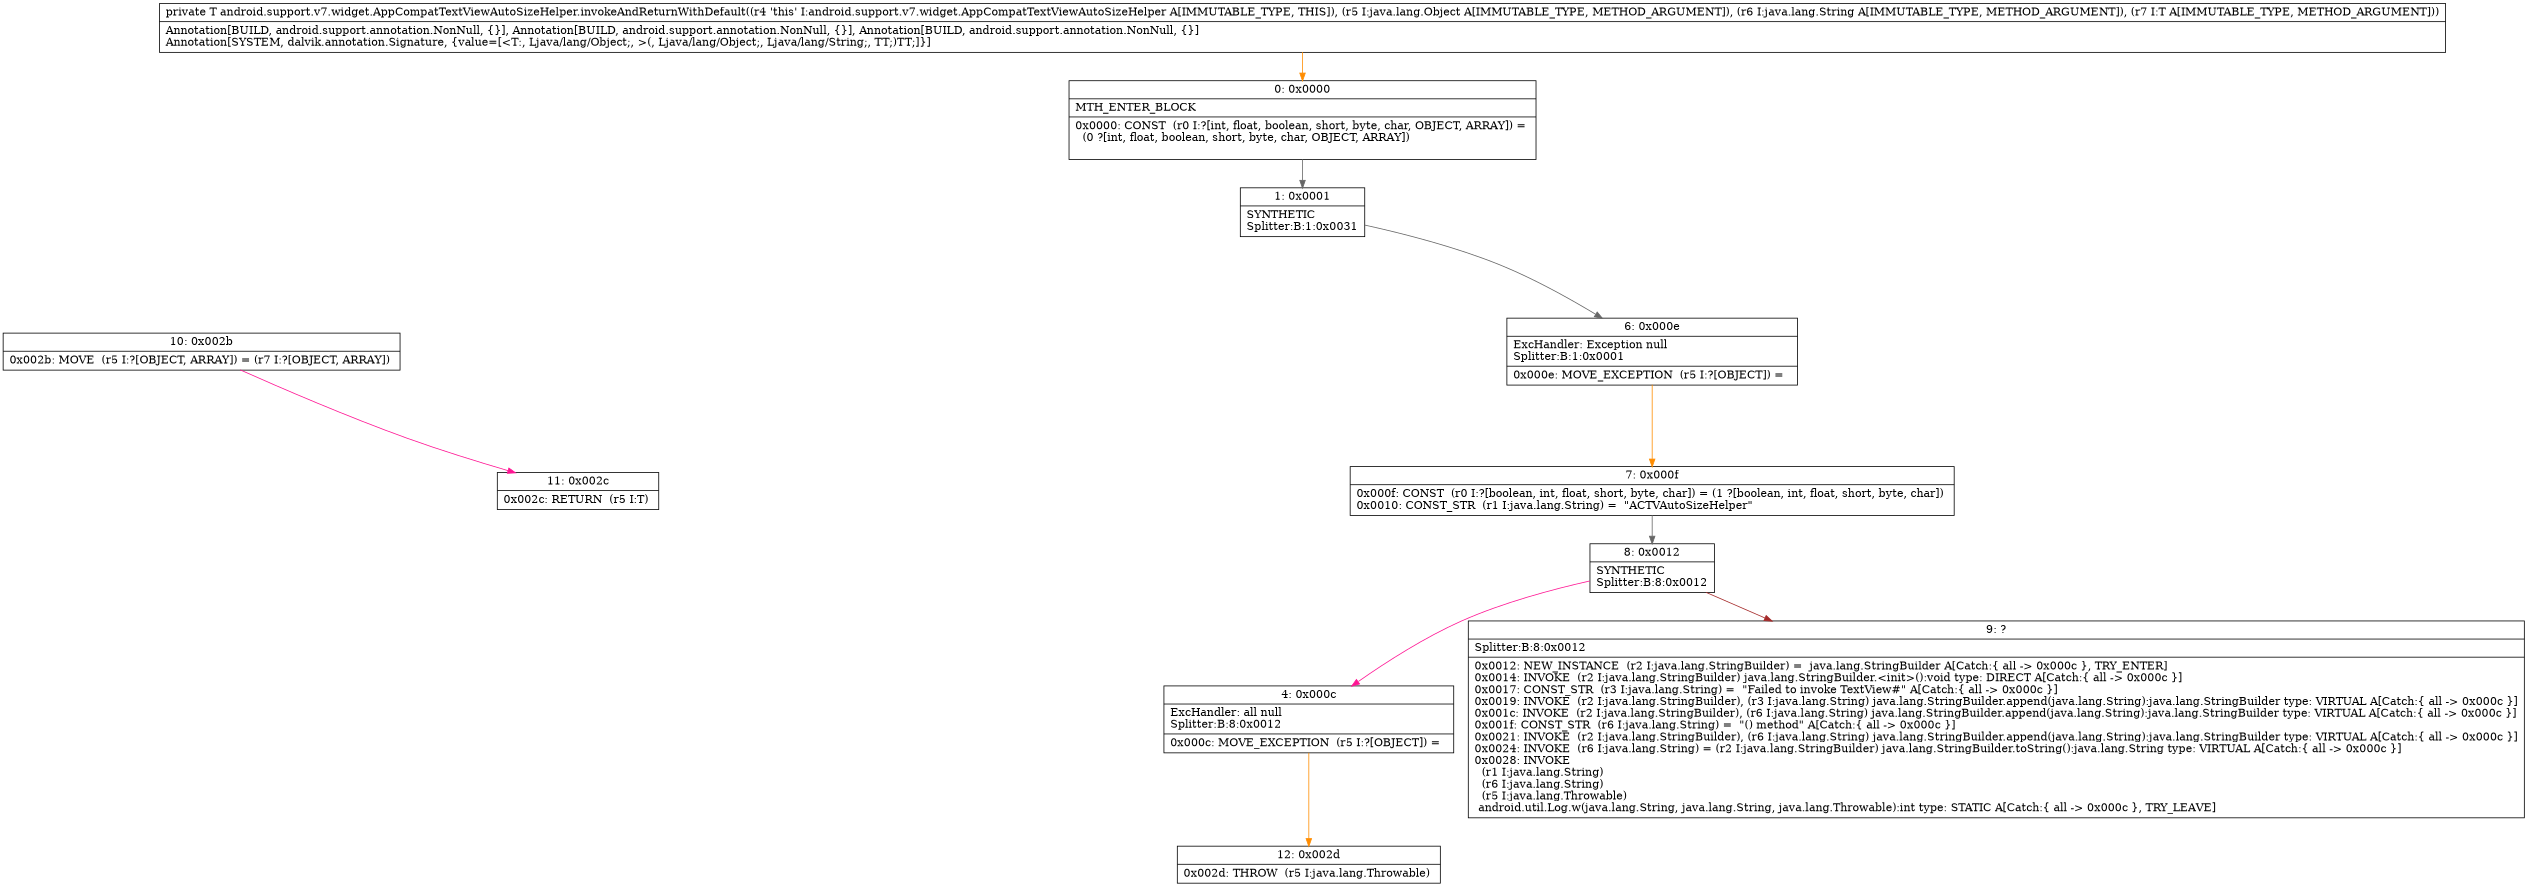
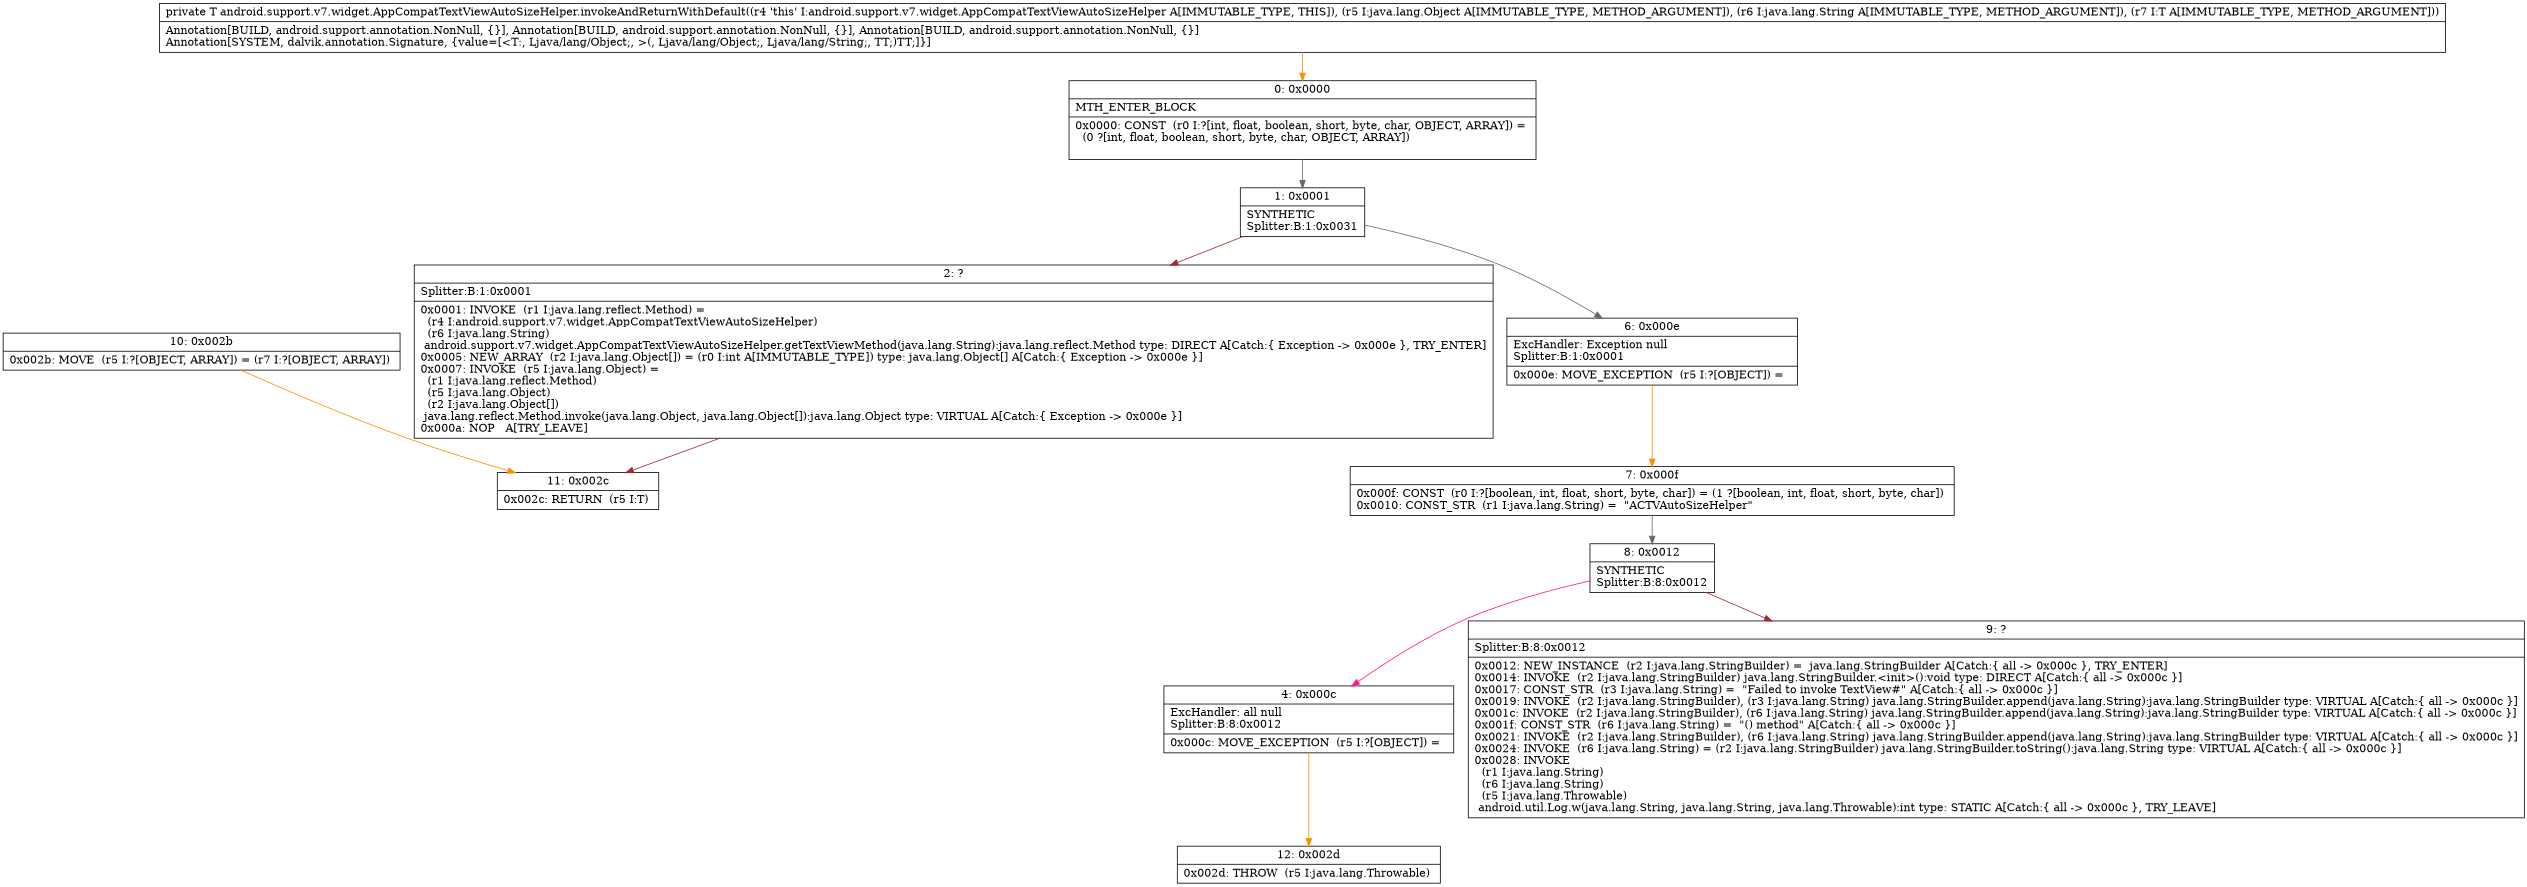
node "2: ?": added
edge "10: 0x002b" -> "11: 0x002c": color deeppink -> darkorange
